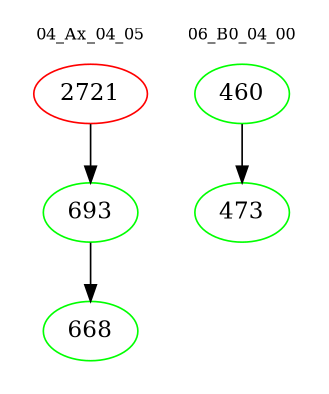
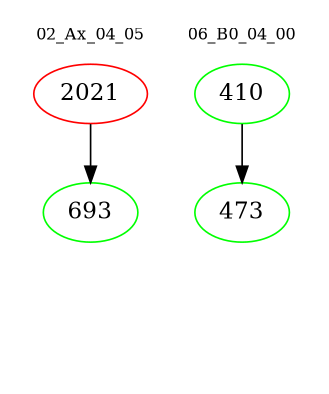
cluster "04_Ax_04_05": label "04_Ax_04_05" -> "02_Ax_04_05"
node "2721": label "2721" -> "2021"
node "460": label "460" -> "410"
node "668": removed
